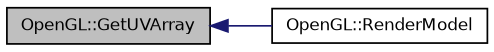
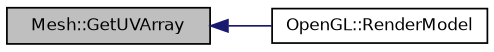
node "OpenGL::GetUVArray": label "OpenGL::GetUVArray" -> "Mesh::GetUVArray"
